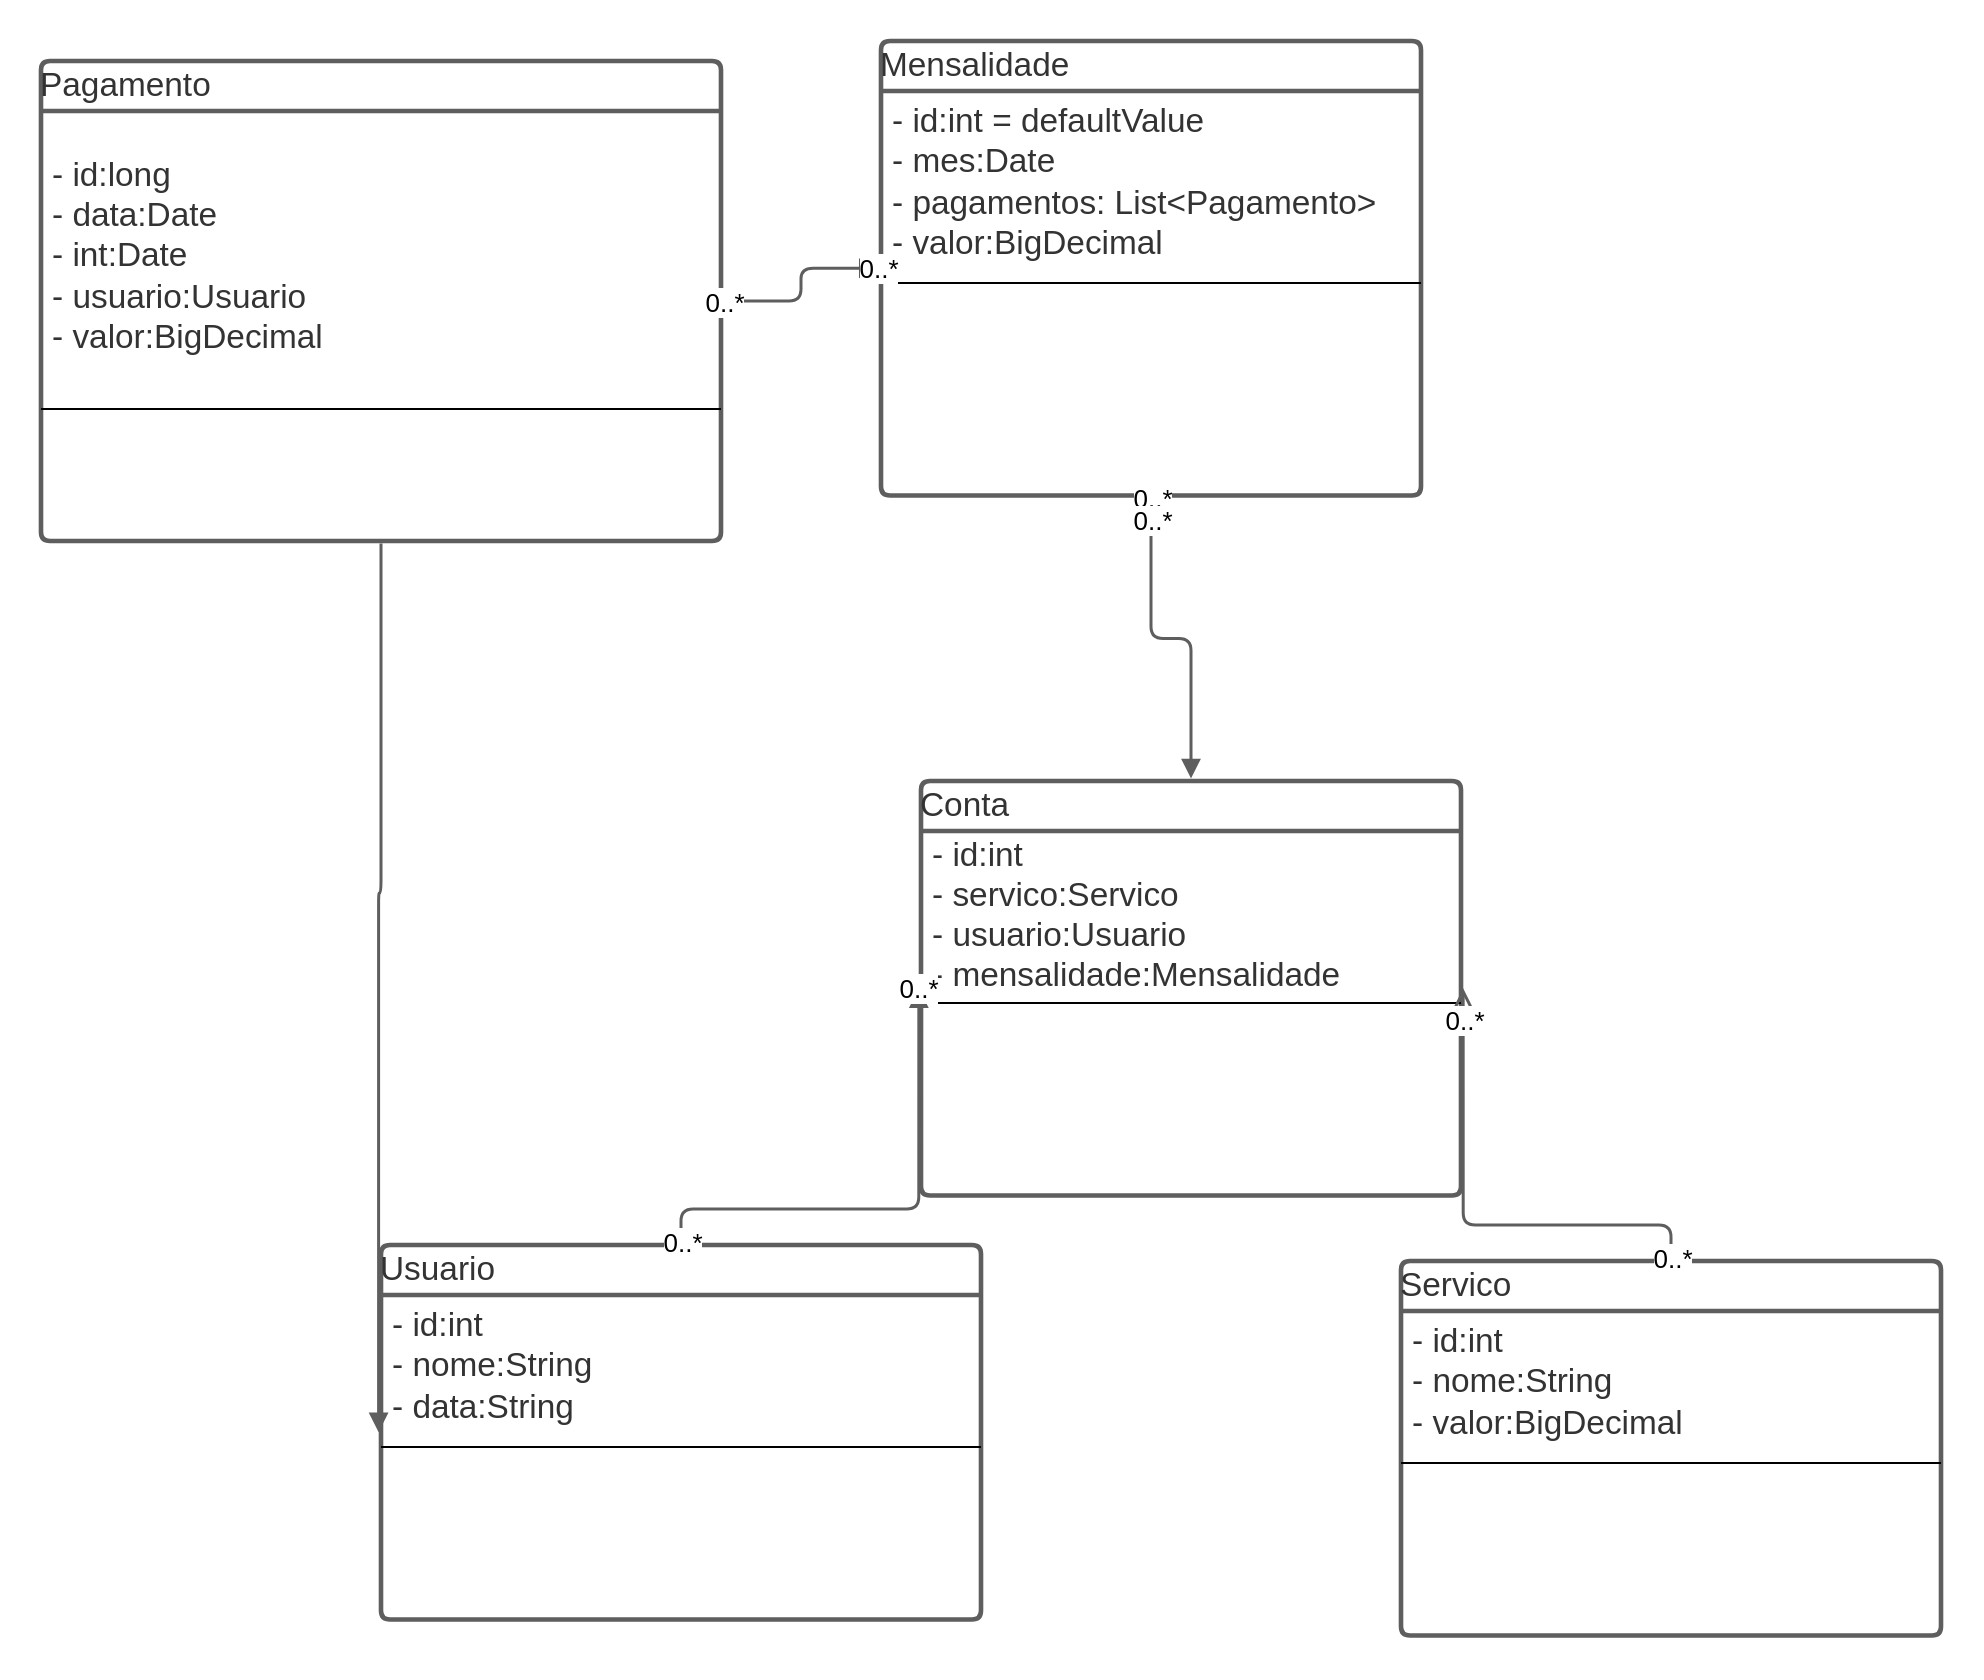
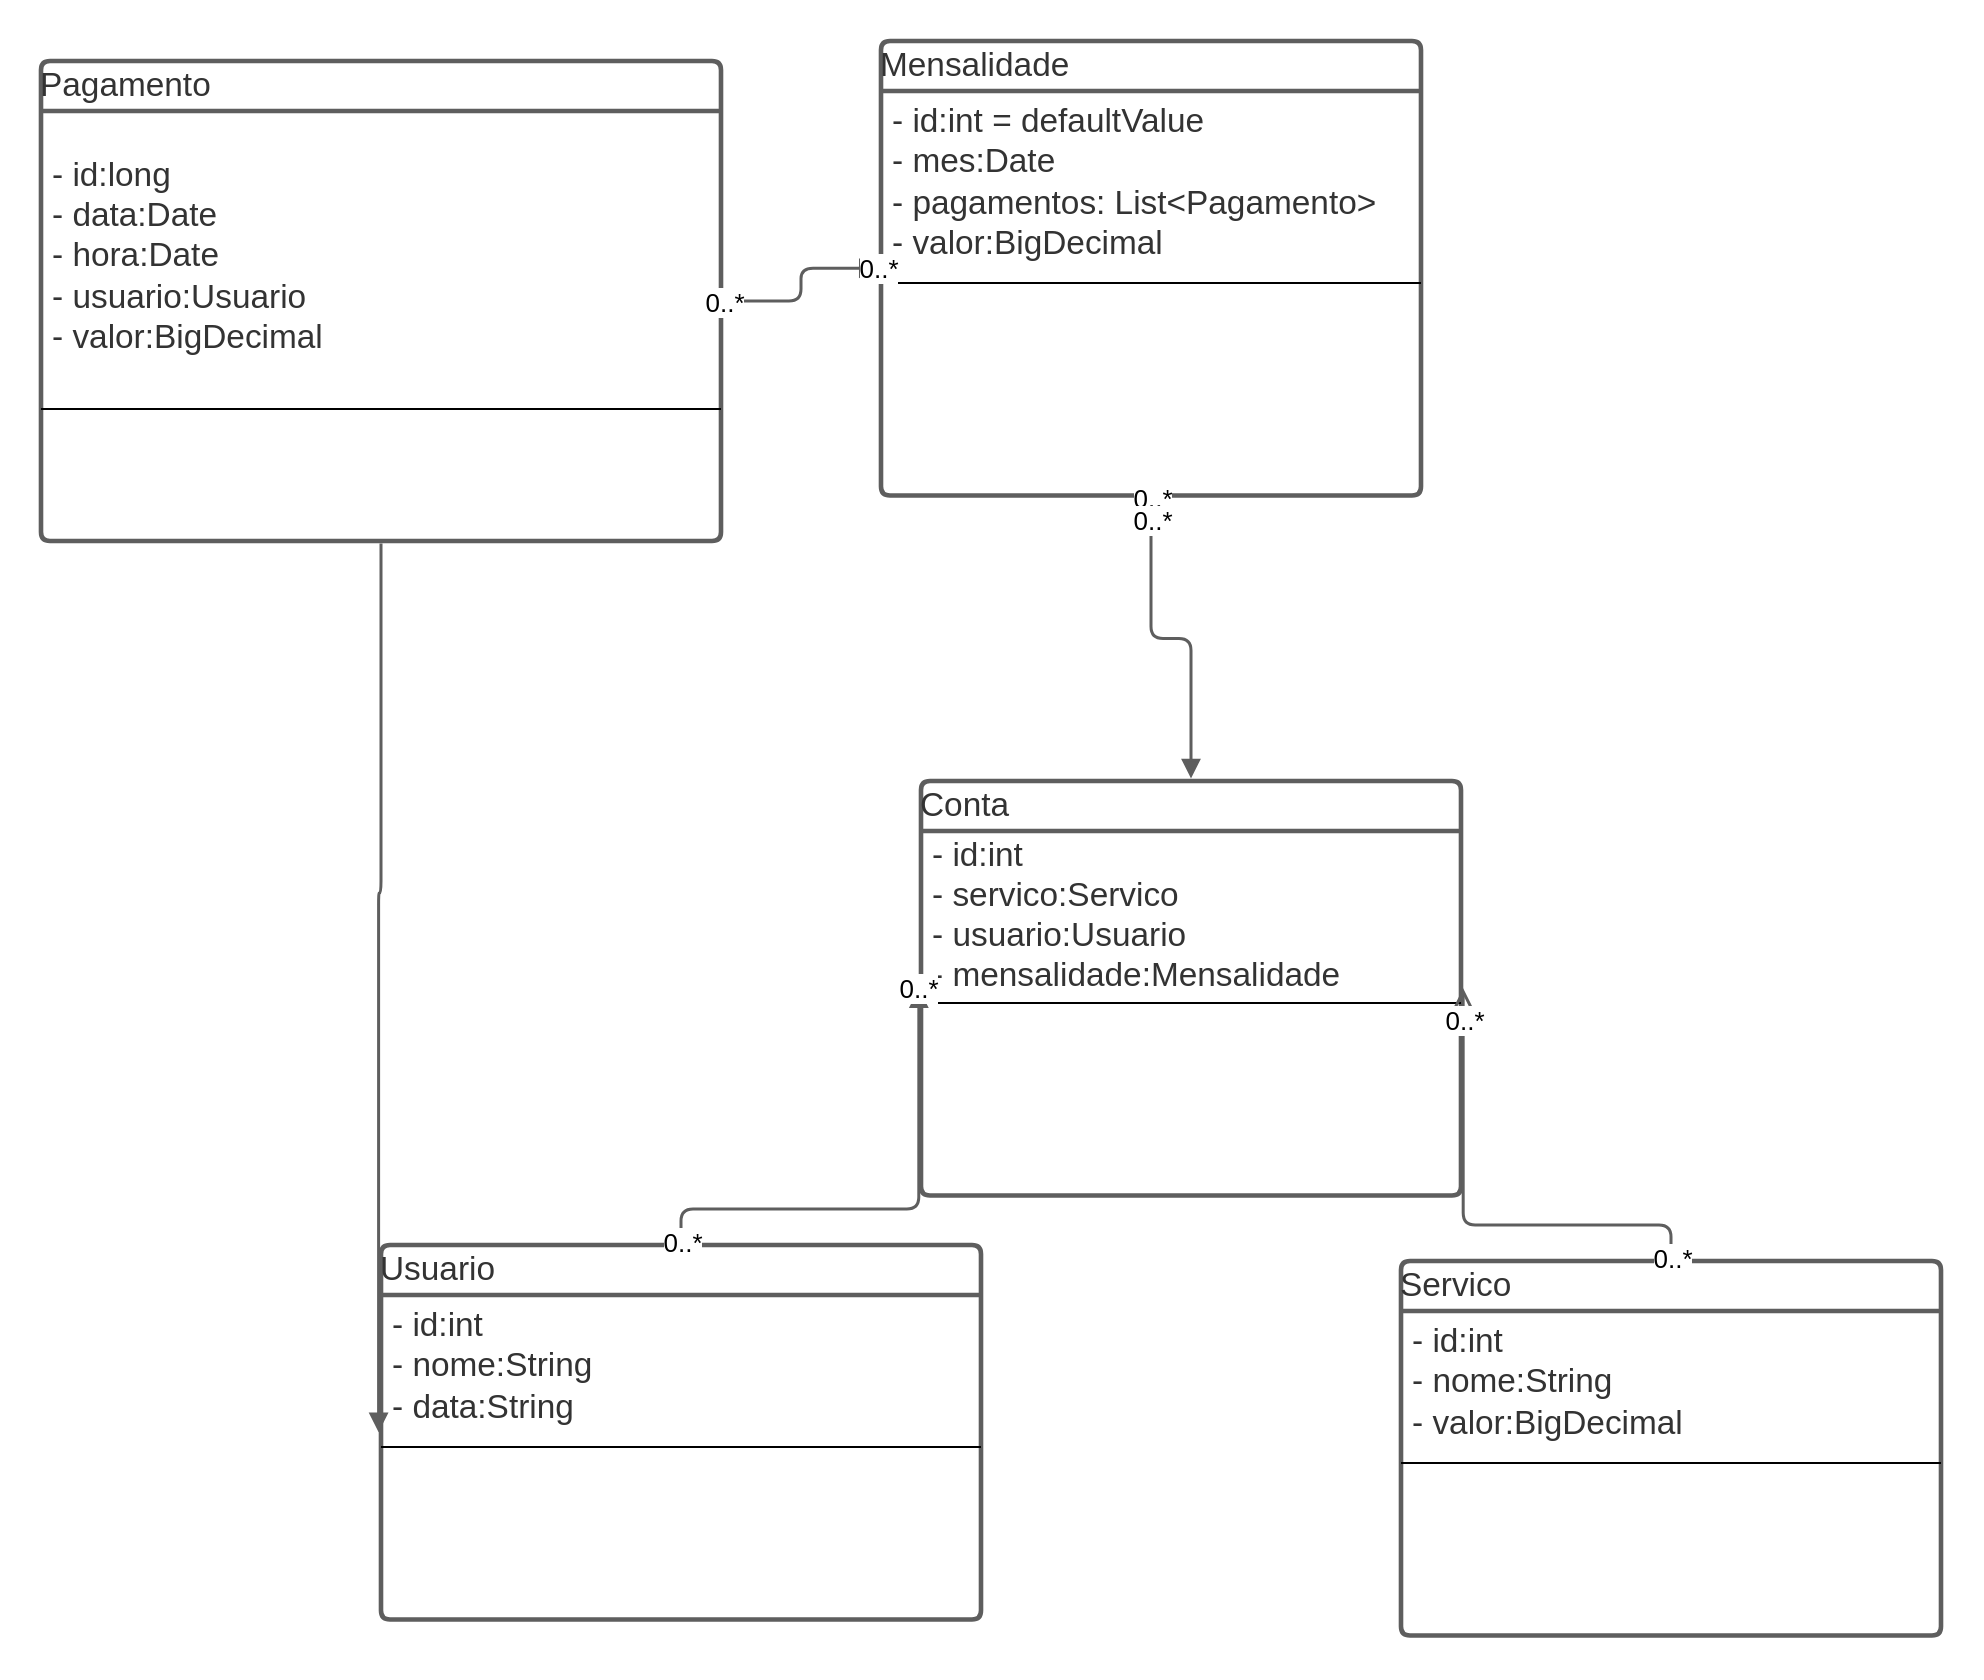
node "- id:long - data:Date - int:Date - usuario:Usuario - valor:BigDecimal": label "- id:long - data:Date - int:Date - usuario:Usuario - valor:BigDecimal" -> "- id:long - data:Date - hora:Date - usuario:Usuario - valor:BigDecimal"
